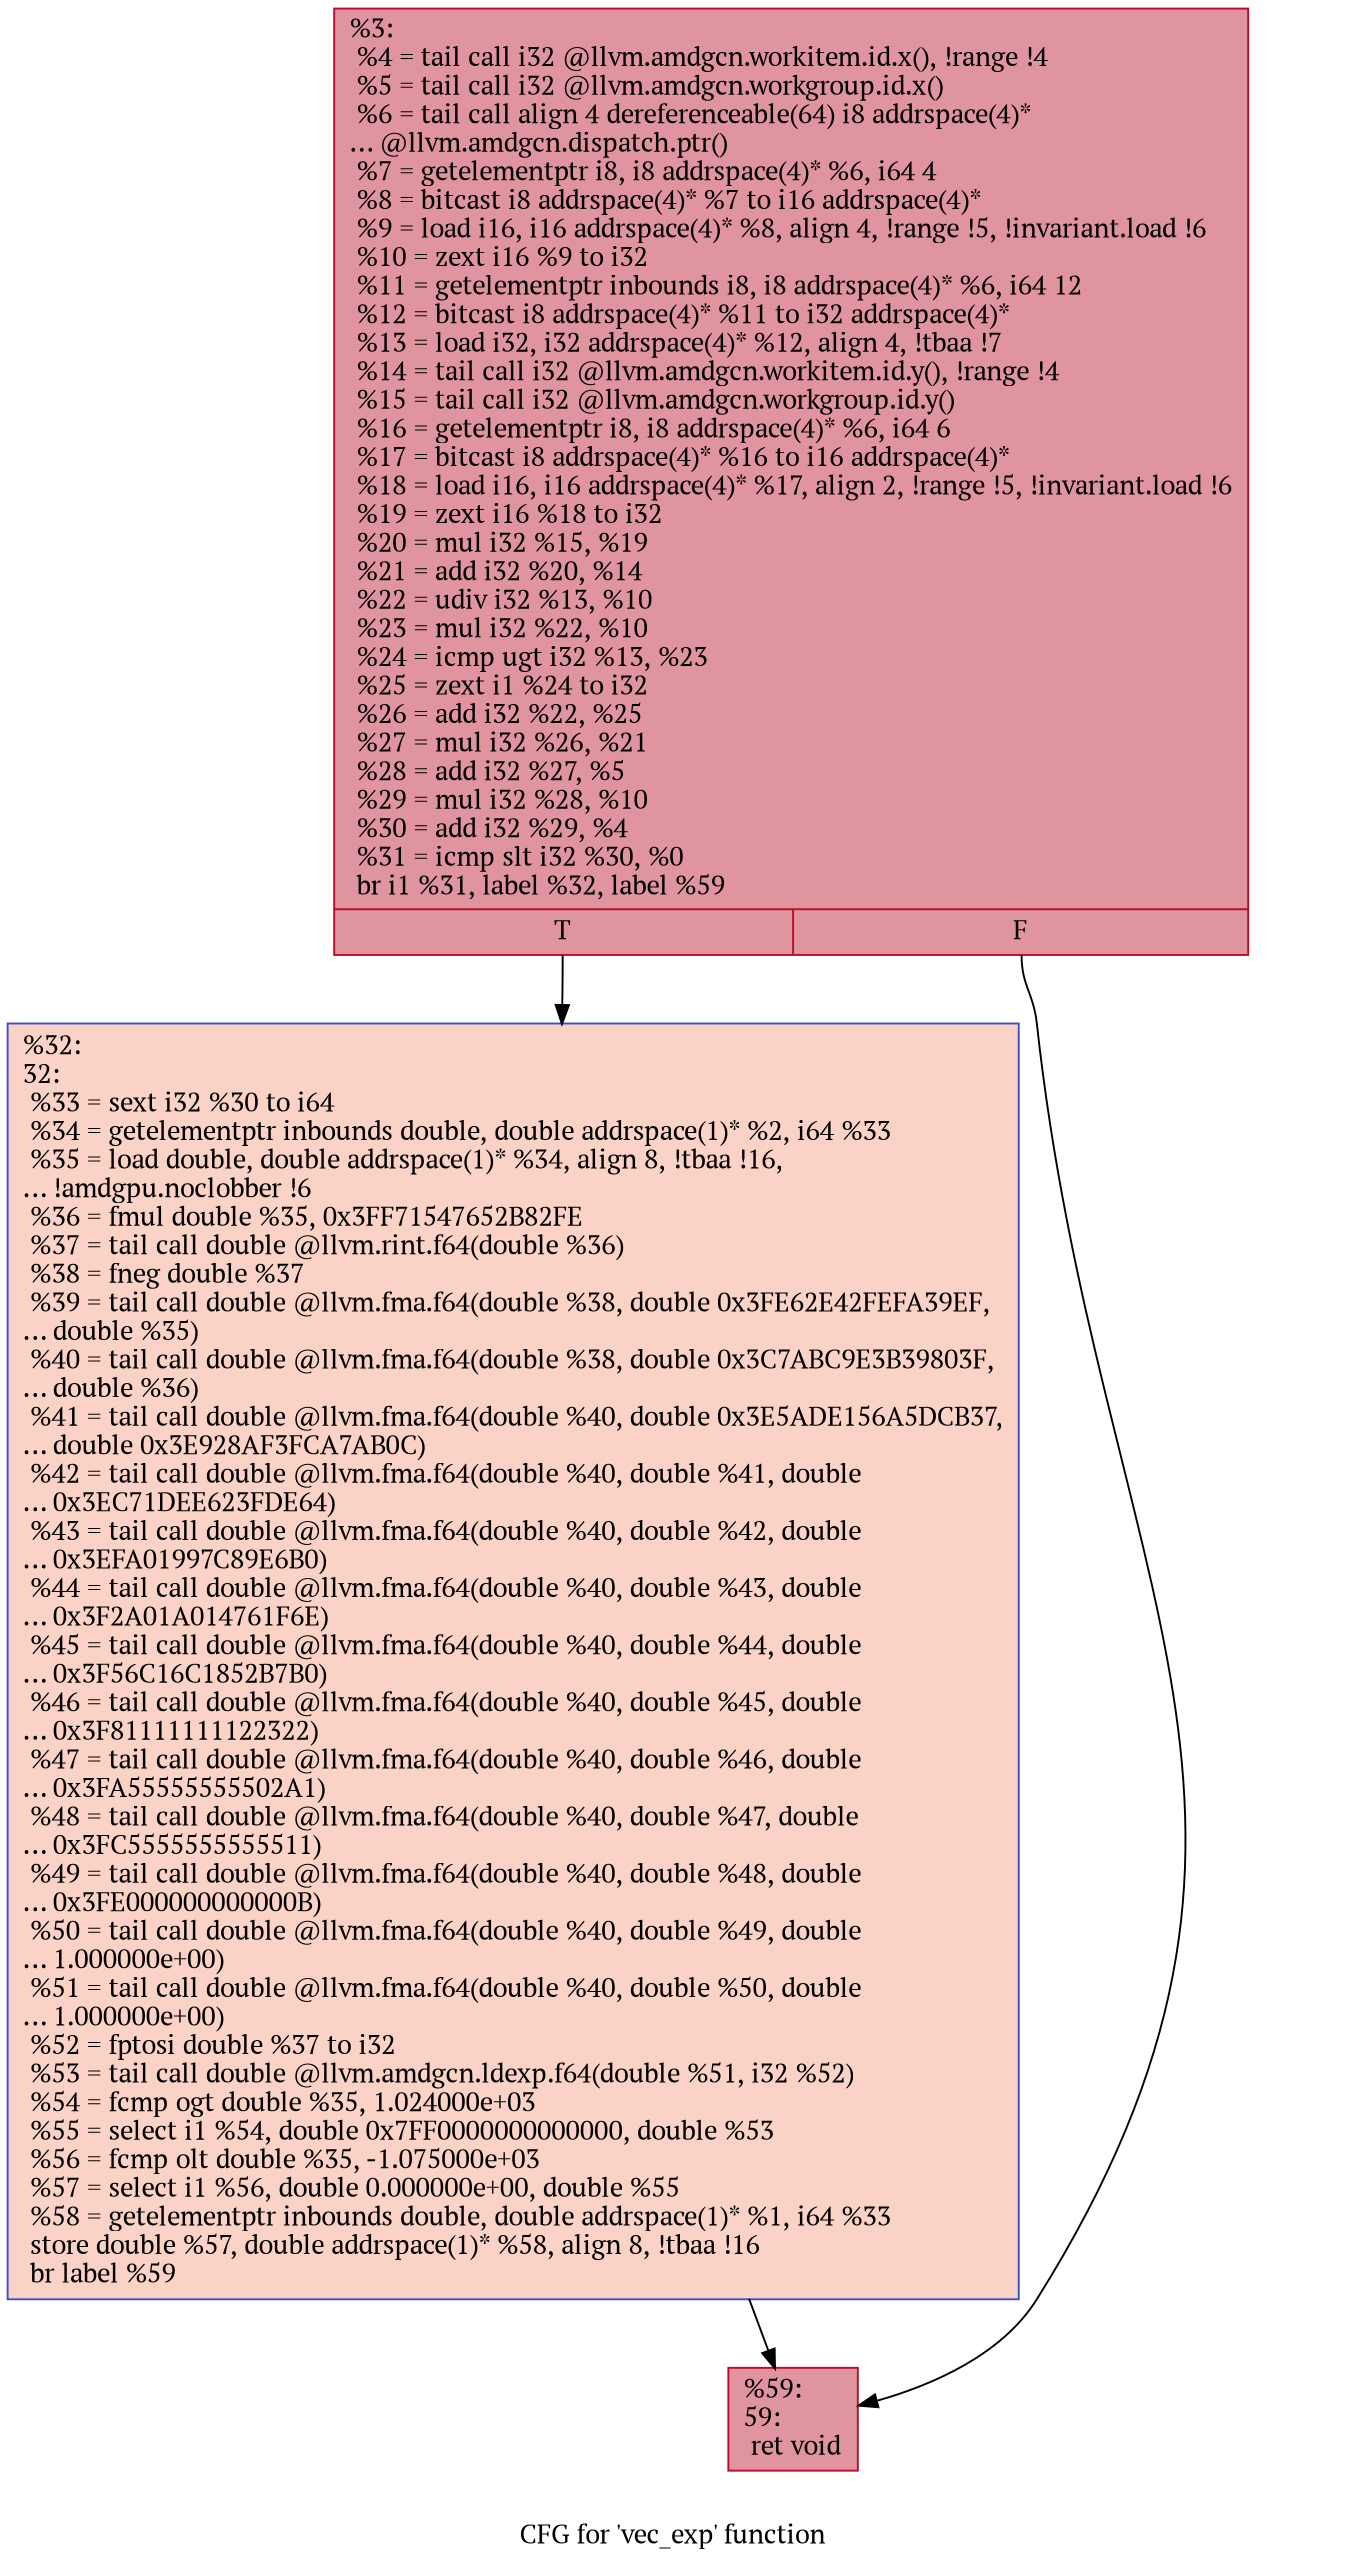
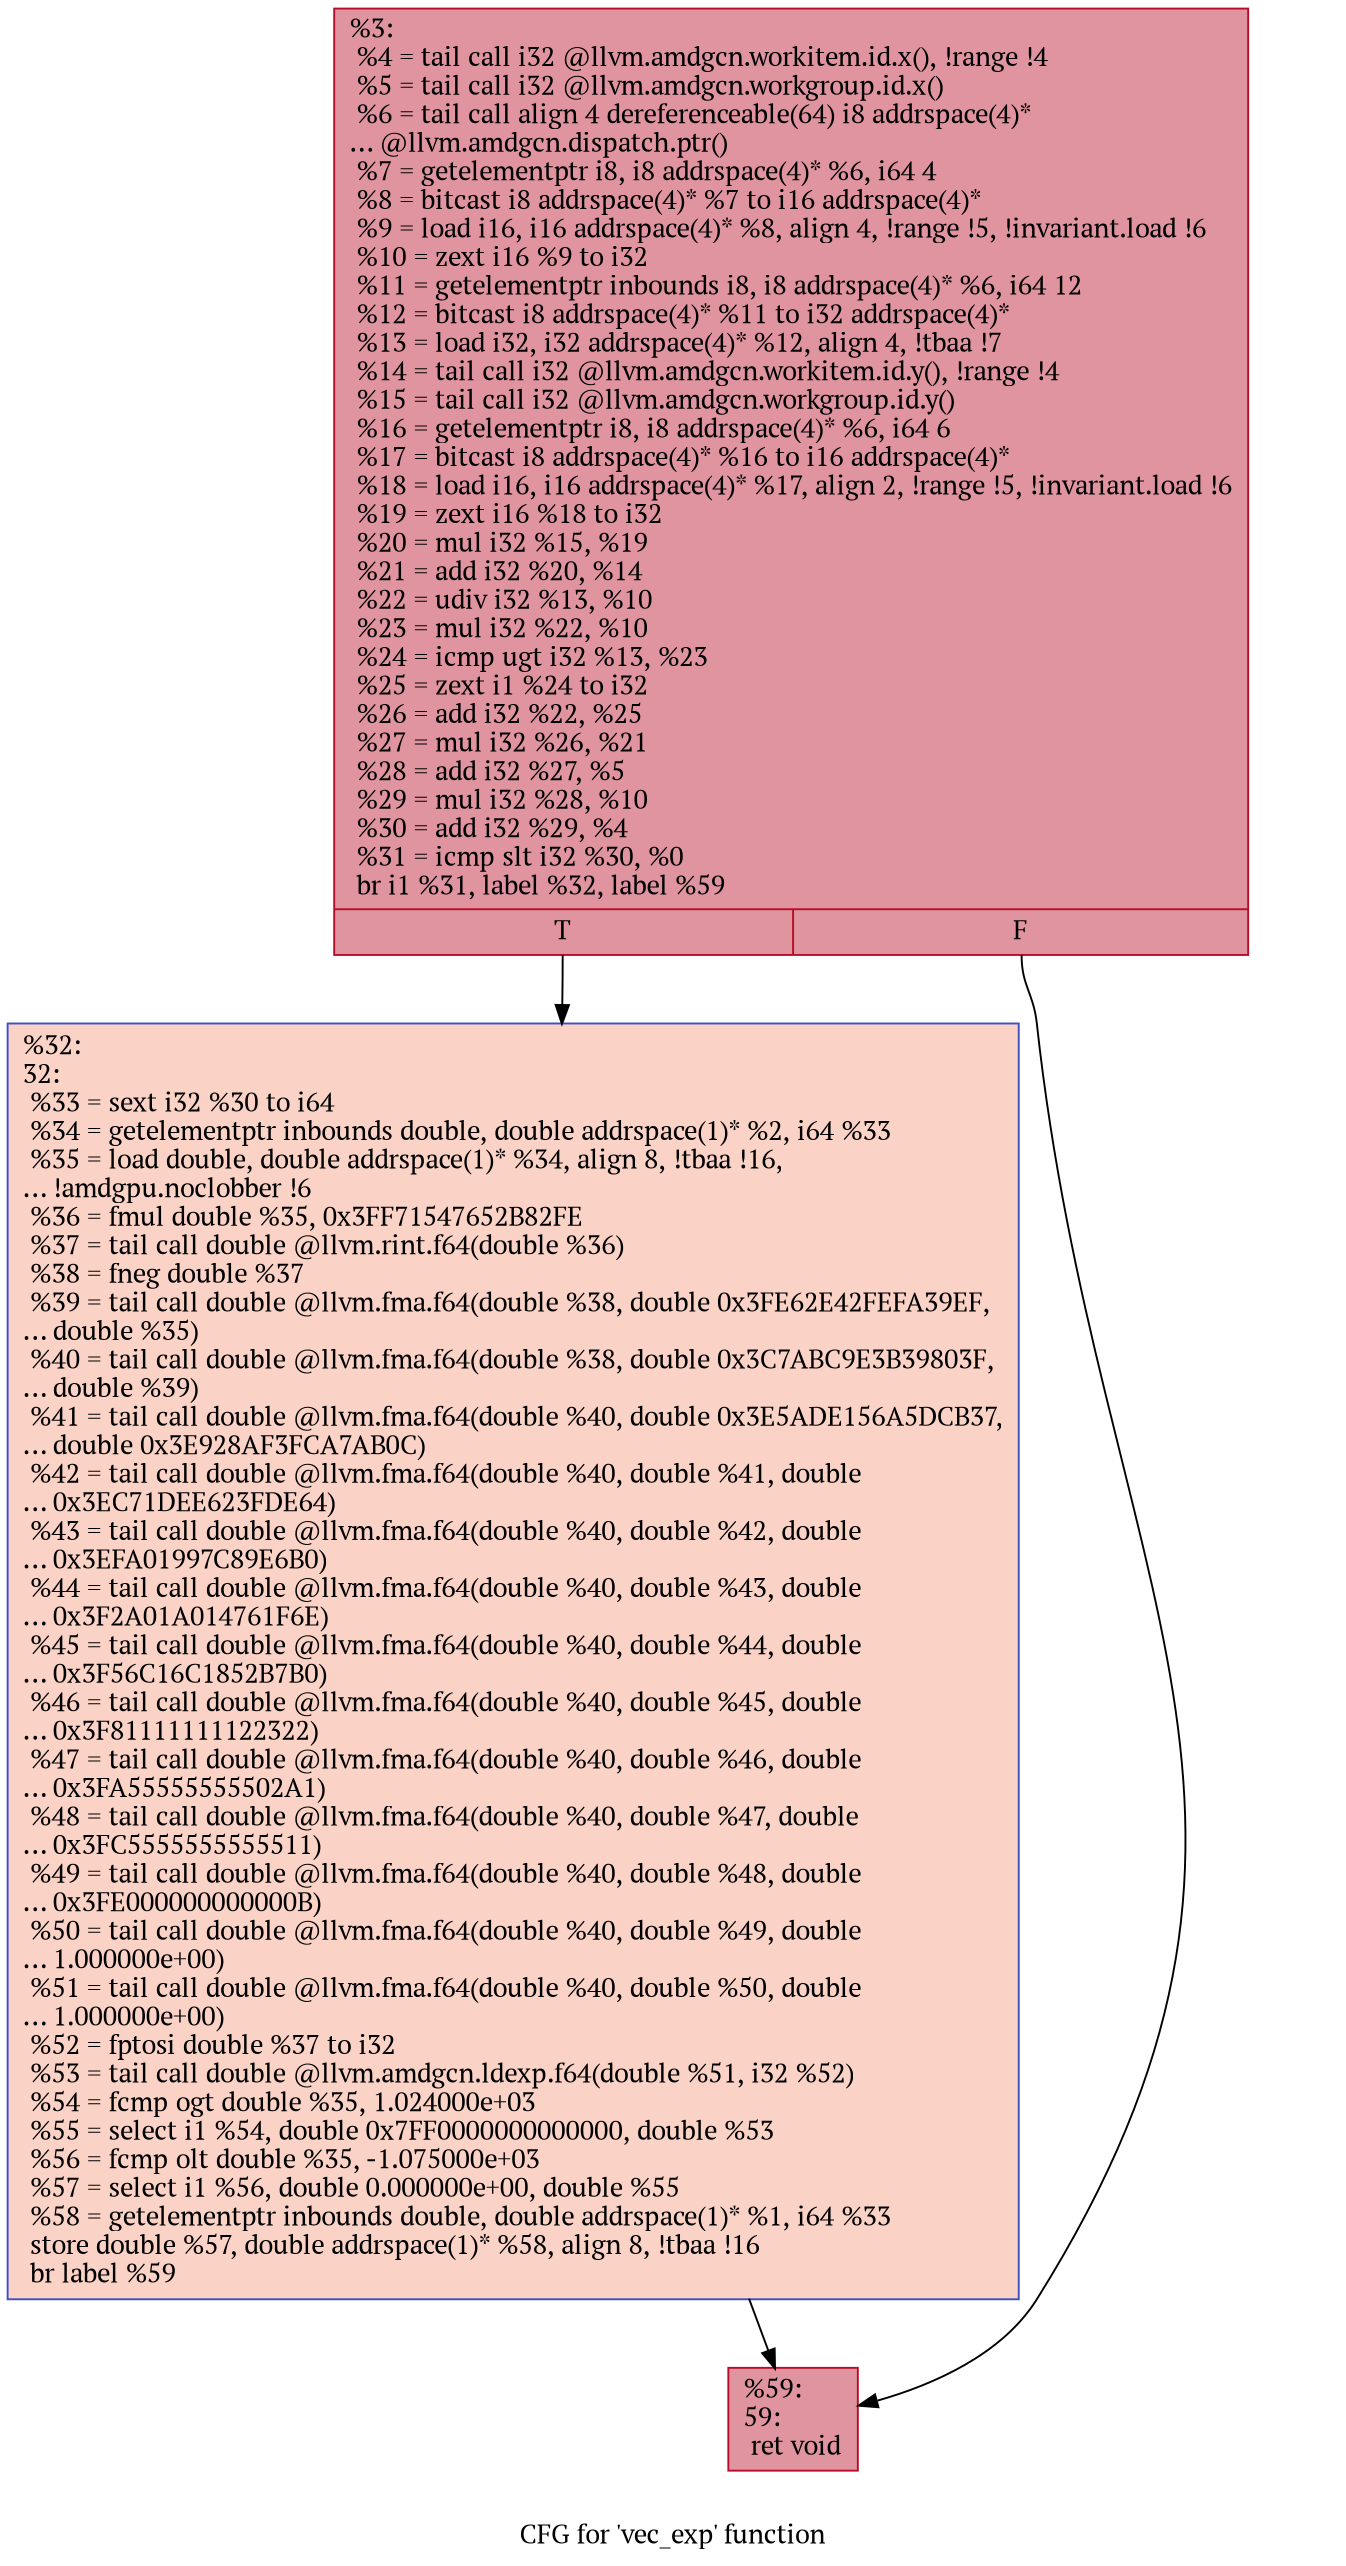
node "%32:": text "... double %36)" -> "... double %39)"
